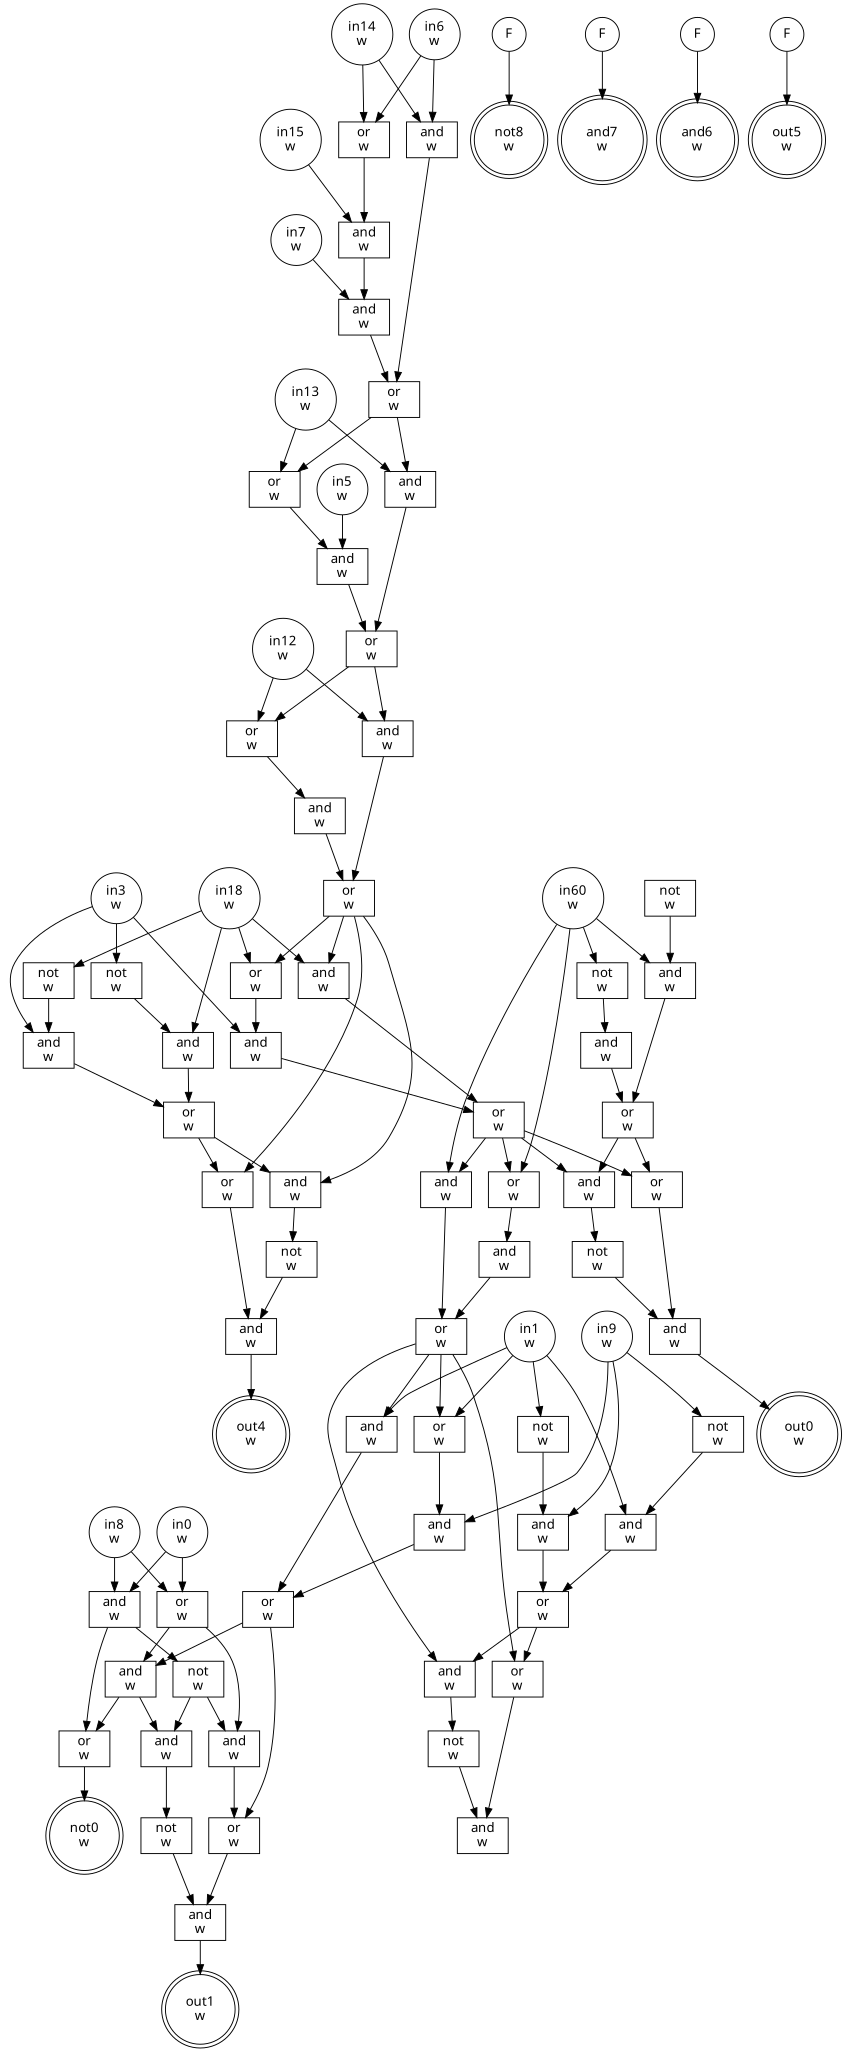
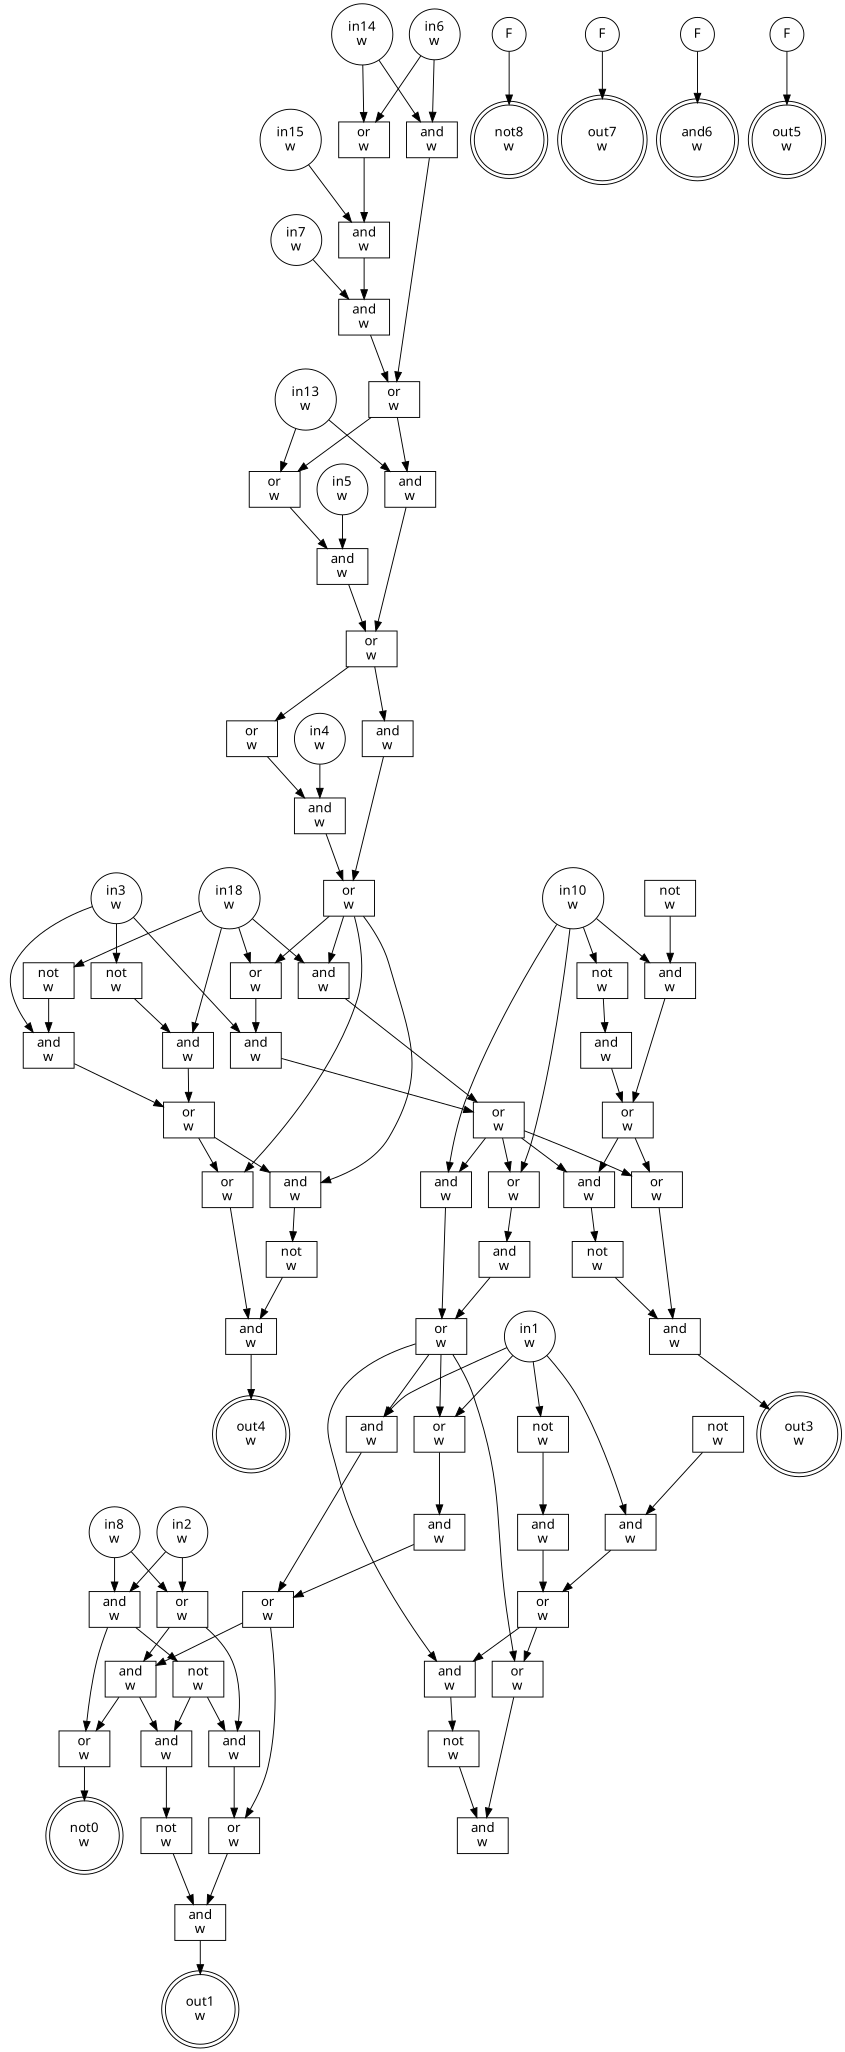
node "and7 w": label "and7 w" -> "out7 w"
node "in12 w": removed
node "in4 w": added
node "in60 w": label "in60 w" -> "in10 w"
node "in9 w": removed
node "out0 w": label "out0 w" -> "out3 w"
node "in0 w": label "in0 w" -> "in2 w"
